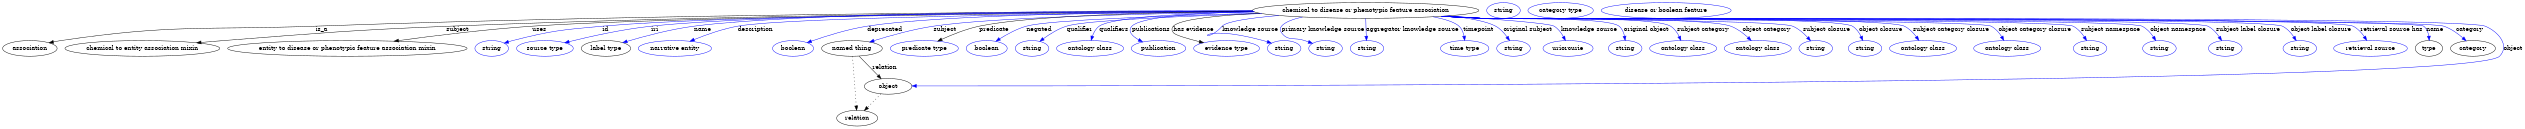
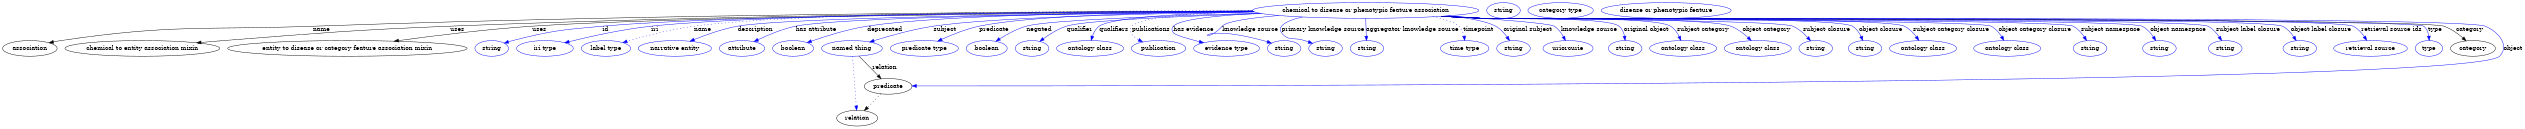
node "chemical to disease or phenotypic feature association": color black -> blue
node "disease or boolean feature": label "disease or boolean feature" -> "disease or phenotypic feature"
edge "chemical to disease or phenotypic feature association" -> "label type": style solid -> dotted
edge "chemical to disease or phenotypic feature association" -> "predicate type": color black -> blue
edge "chemical to disease or phenotypic feature association" -> "publication": style solid -> dotted
edge "chemical to disease or phenotypic feature association" -> "evidence type": color black -> blue
edge "chemical to disease or phenotypic feature association" -> "category": color blue -> black
edge "chemical to disease or phenotypic feature association" -> "time type": style solid -> dotted
edge "chemical to disease or phenotypic feature association" -> "association": label "is_a" -> "name"
edge "chemical to disease or phenotypic feature association" -> "chemical to entity association mixin": label "subject" -> "uses"
edge "chemical to disease or phenotypic feature association" -> "retrieval source": label "retrieval source has" -> "retrieval source ids"
edge "chemical to disease or phenotypic feature association" -> "type": label "name" -> "type"
node "entity to disease or phenotypic feature association mixin": label "entity to disease or phenotypic feature association mixin" -> "entity to disease or category feature association mixin"
node "source type": label "source type" -> "iri type"
node "label type": color black -> blue
node "attribute": added
node "named thing": color black -> blue
node "type": color black -> blue
edge "named thing" -> "relation": color black -> blue
node "object": label "object" -> "predicate"
